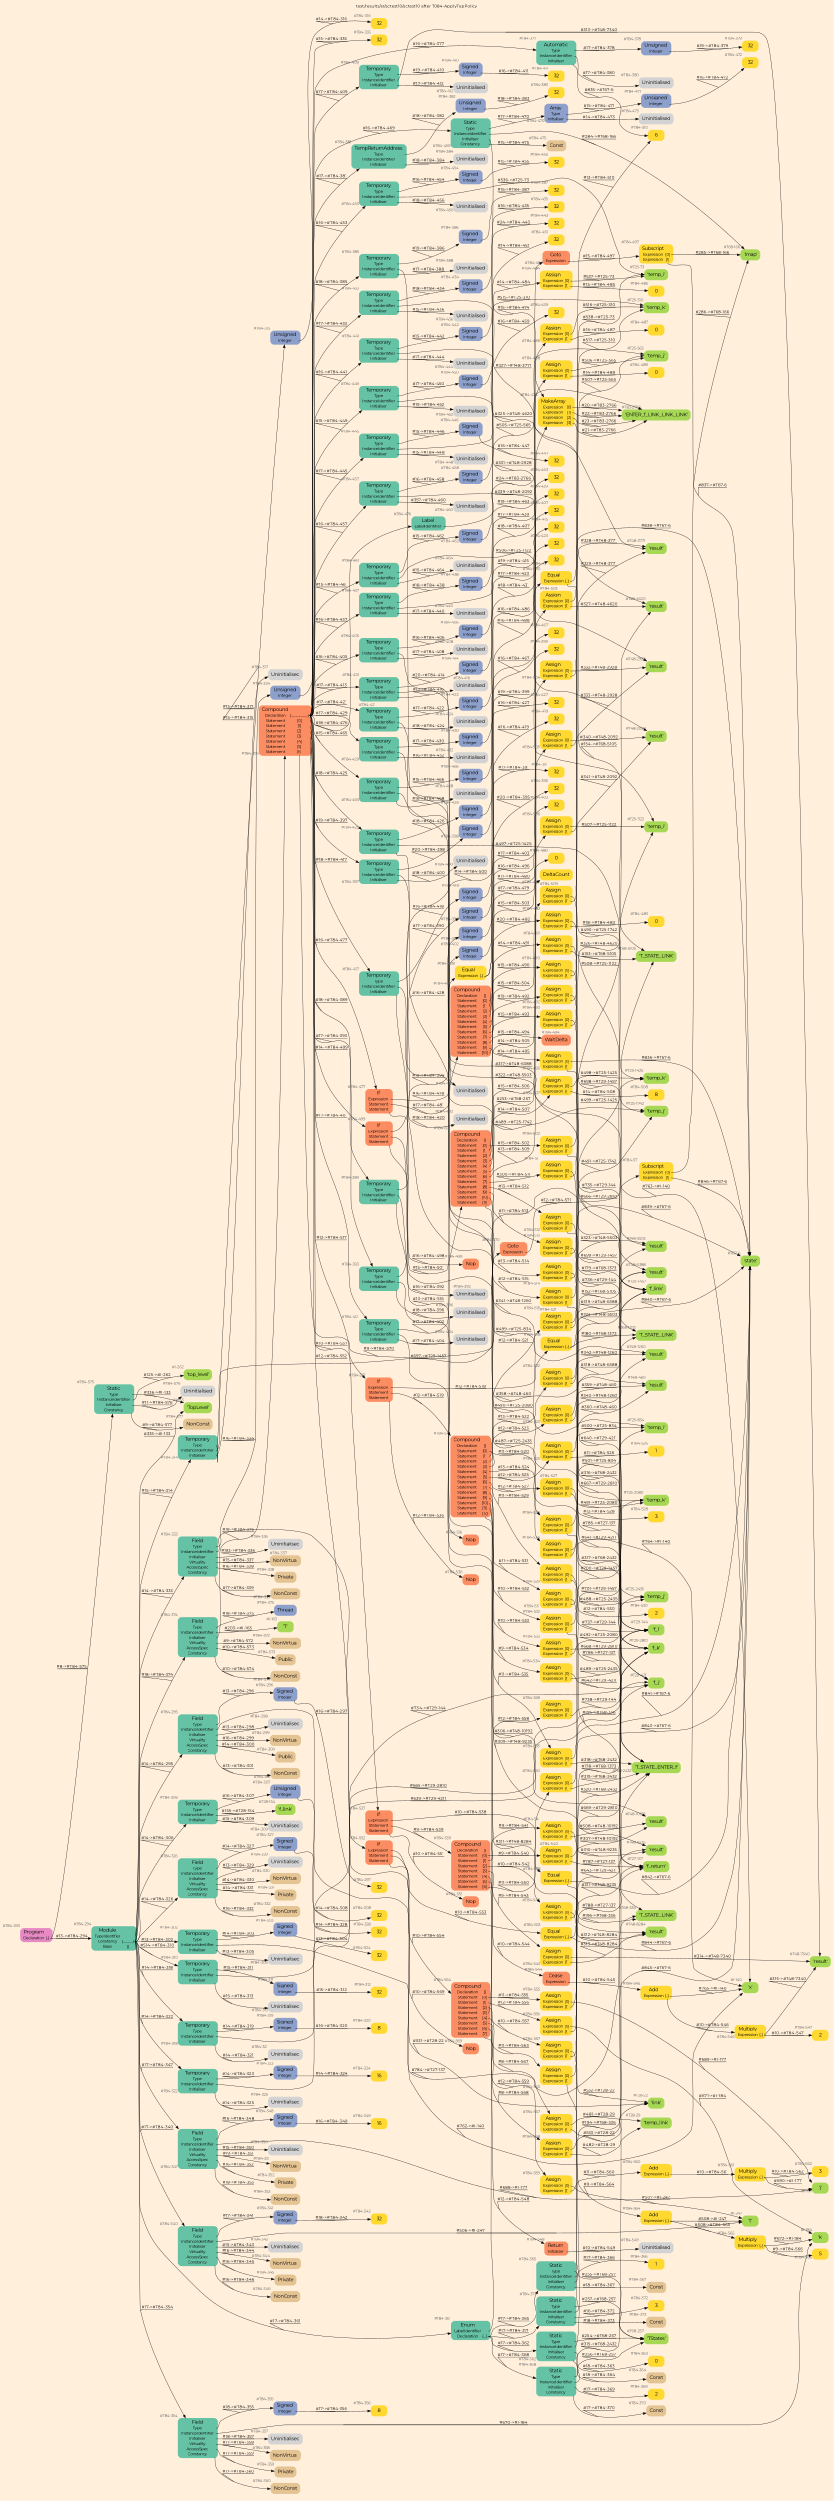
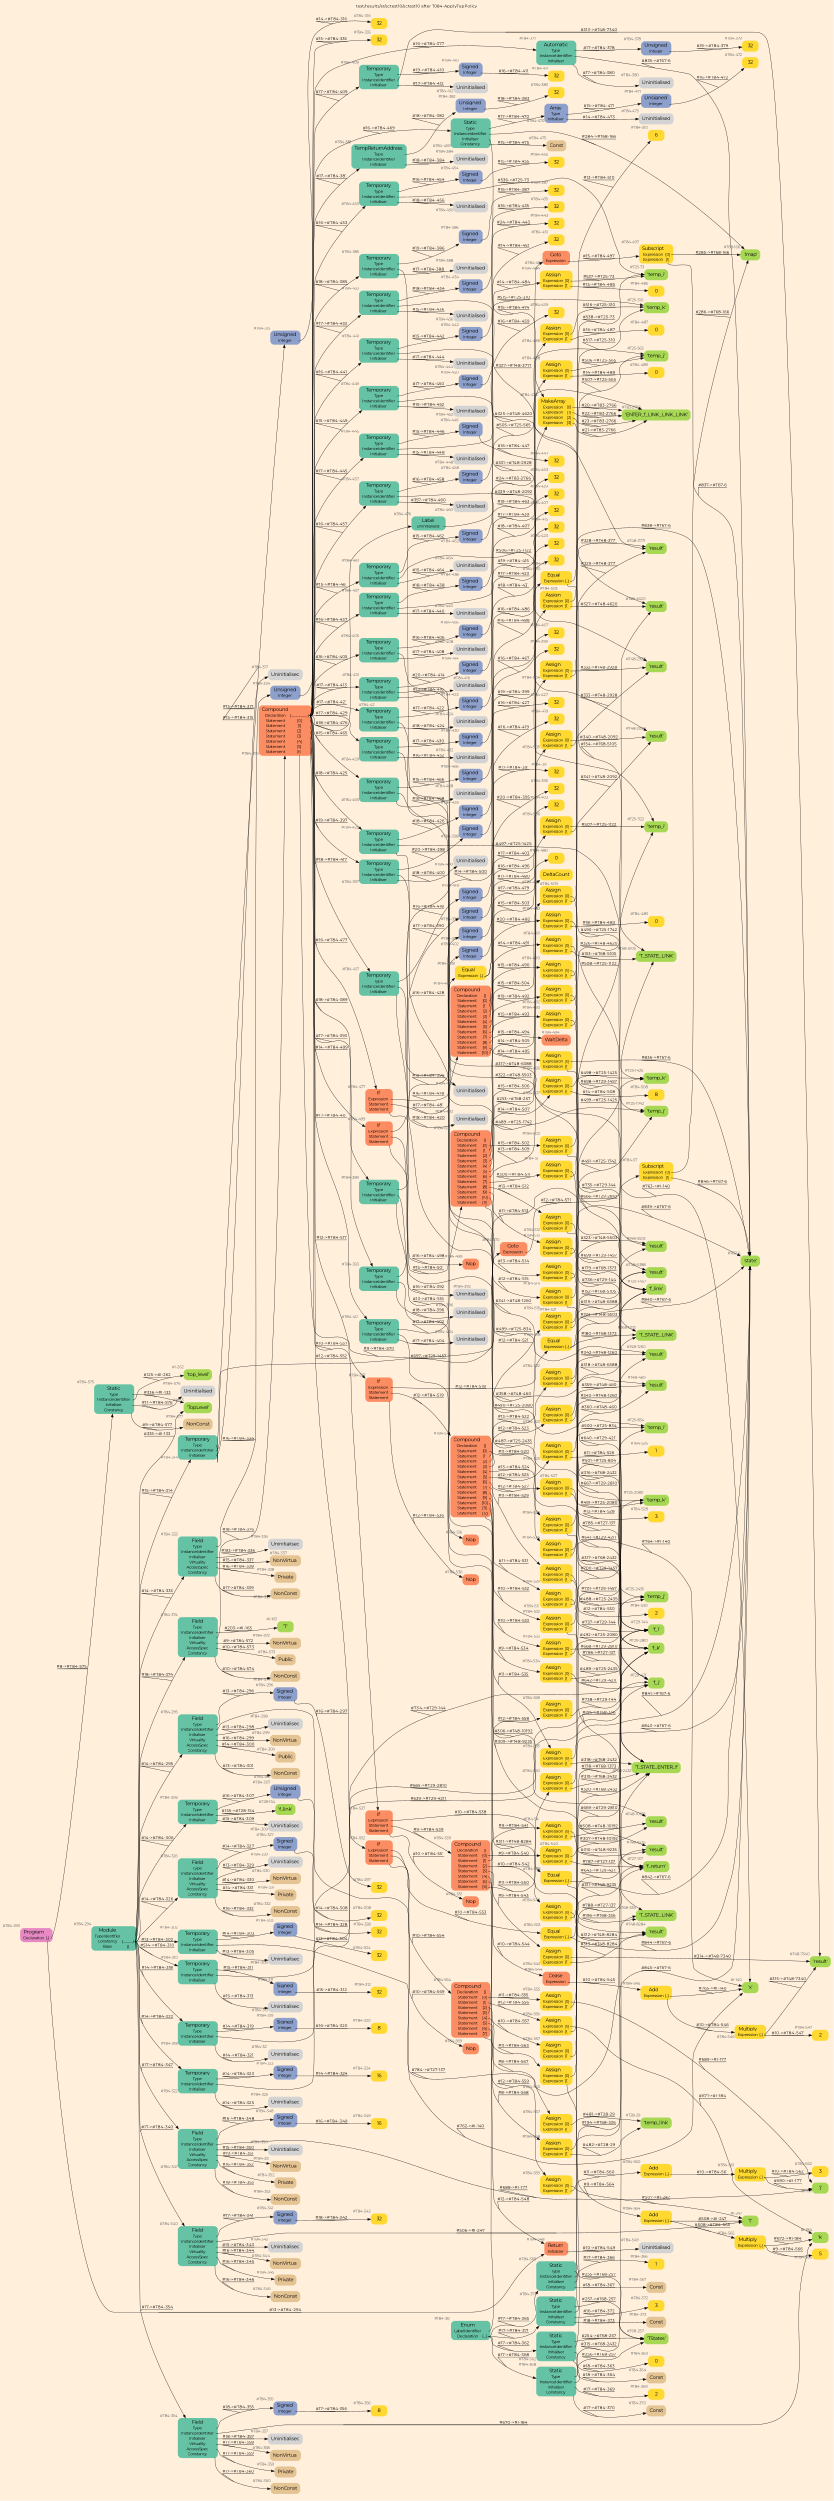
edge "Automatic" -> "6": now "Automatic" -> "'state'"
node "Label": text "LabelIdentifier" -> "Uninitialised"
node "Thread": removed
edge "Program" -> "Module": now "Program" -> "Return"
node "'link'": removed
edge "Module" -> "Enum": removed, label "#17->#T84-361"
